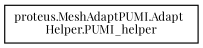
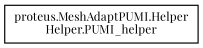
node "proteus.MeshAdaptPUMI.Adapt Helper.PUMI_helper": label "proteus.MeshAdaptPUMI.Adapt Helper.PUMI_helper" -> "proteus.MeshAdaptPUMI.Helper Helper.PUMI_helper"
